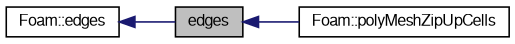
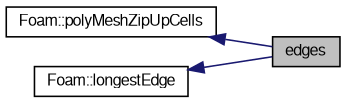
node "Foam::edges": label "Foam::edges" -> "Foam::longestEdge"
edge "Foam::polyMeshZipUpCells" -> "edges": reversed
